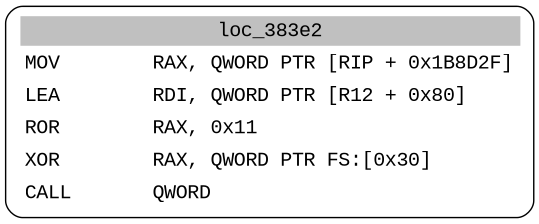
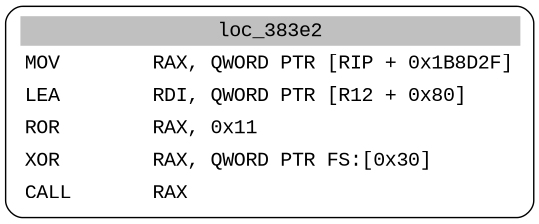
node "loc_383e2": text "CALL       QWORD" -> "CALL       RAX"
